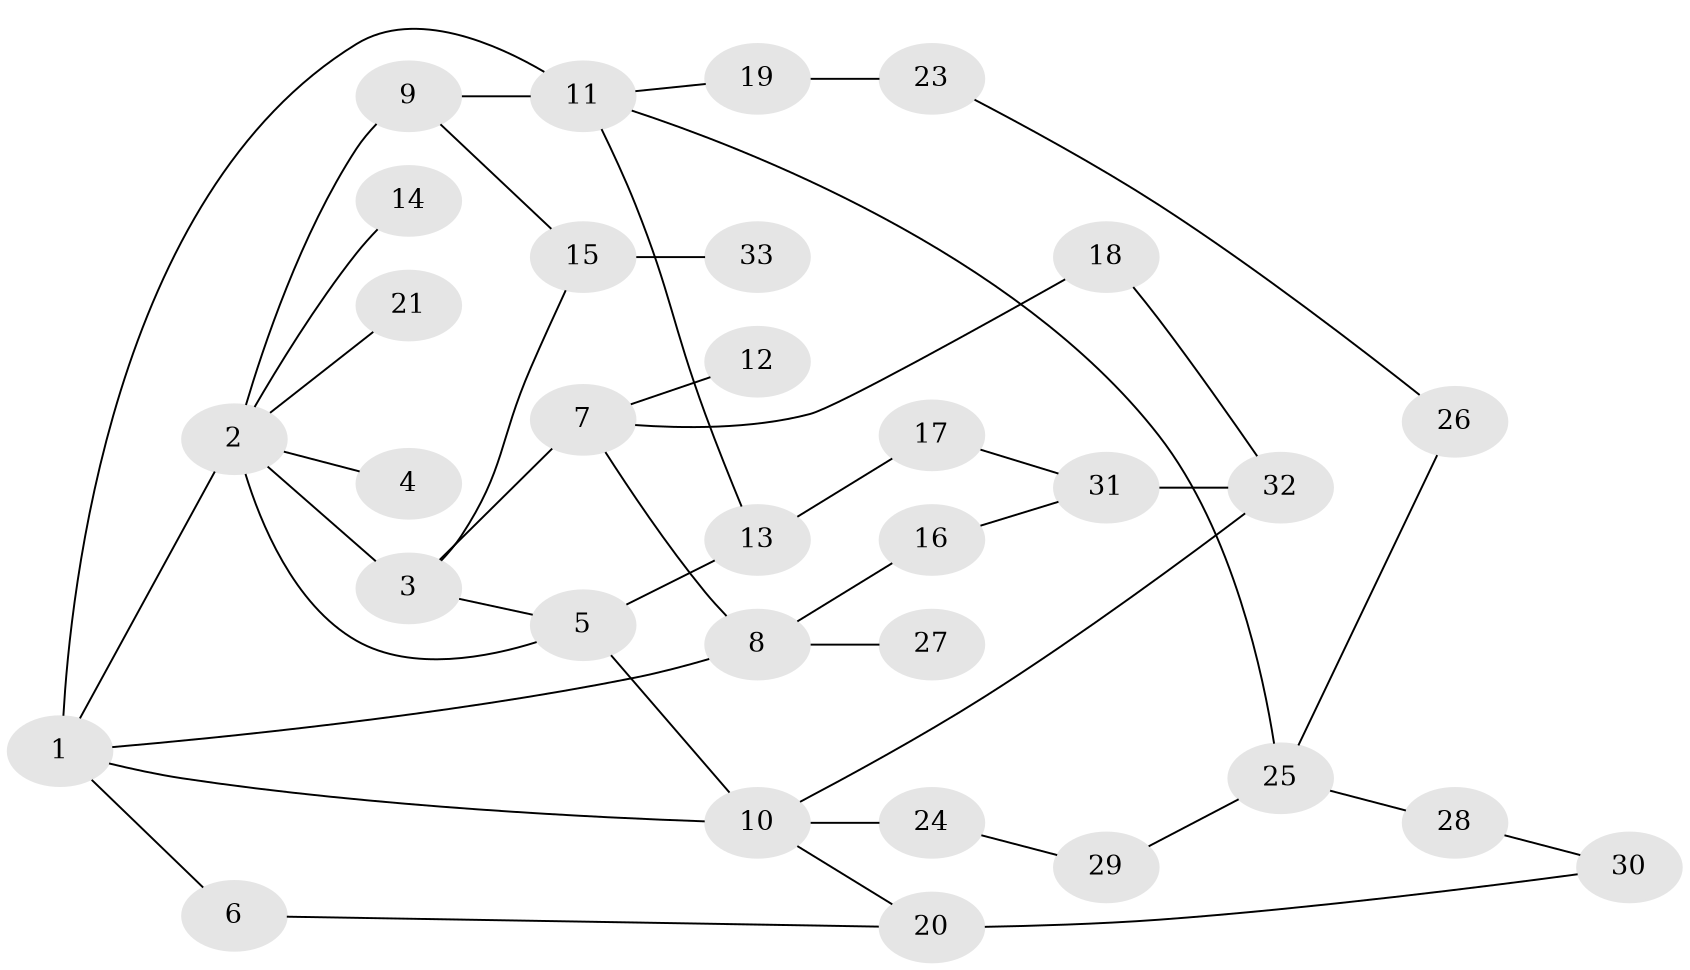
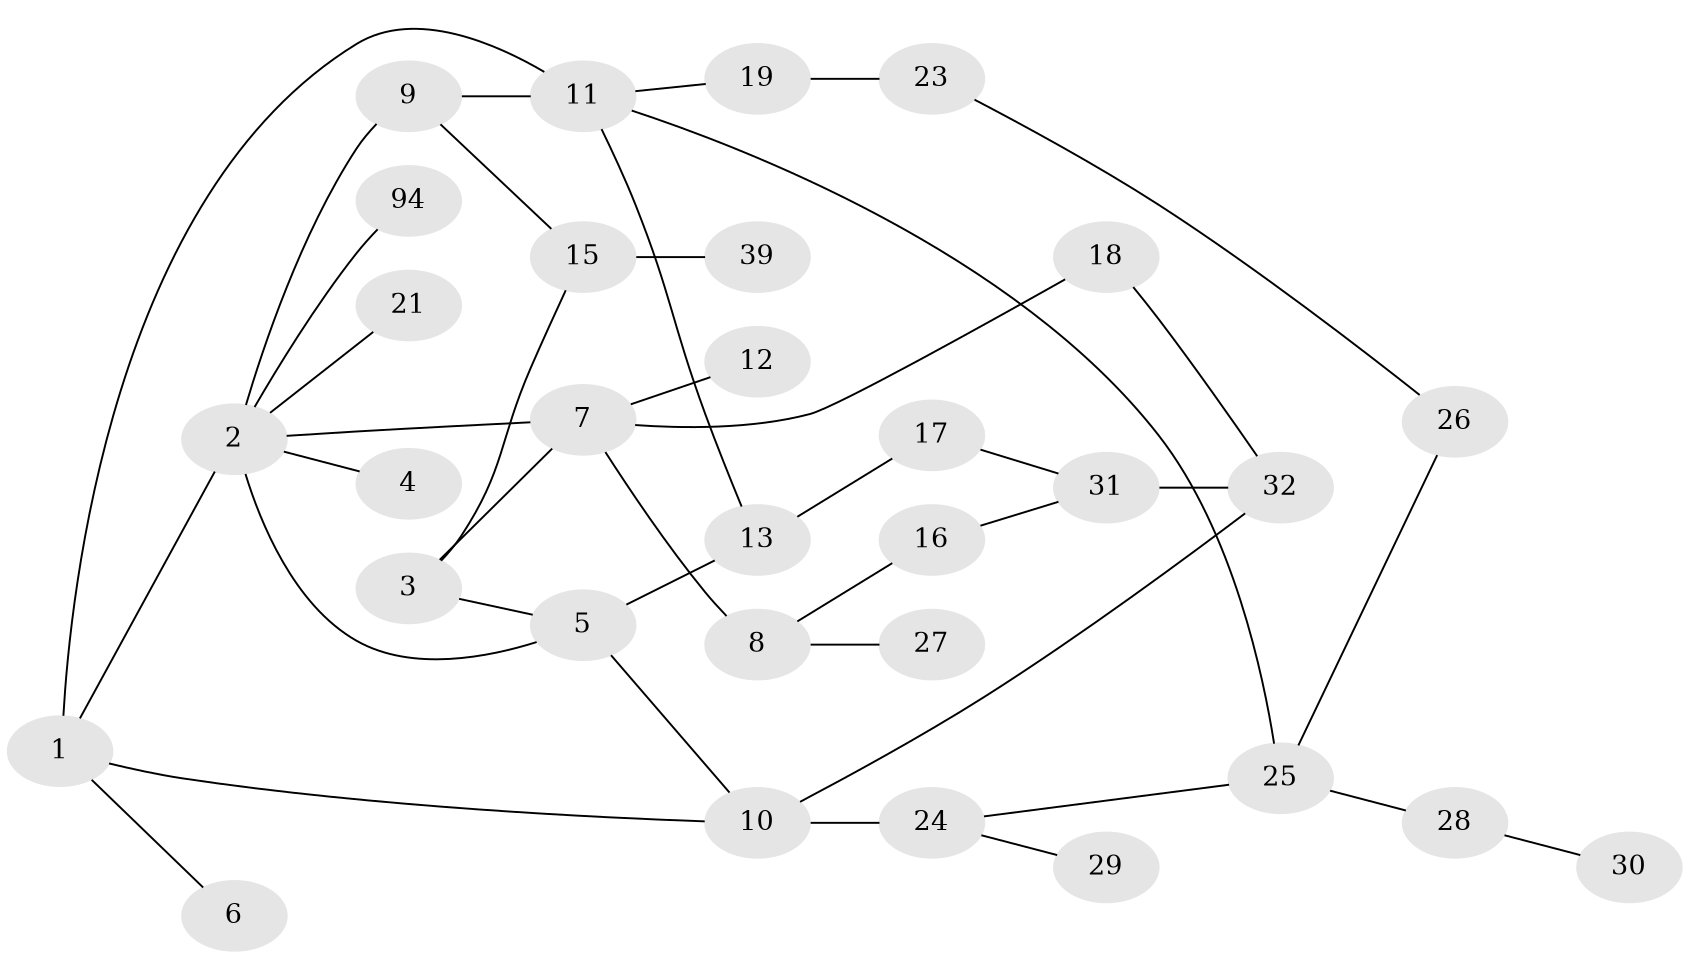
node "14": label "14" -> "94"
node "33": label "33" -> "39"
edge "2" -- "3": now "2" -- "7"
edge "8" -- "1": removed
edge "25" -- "29": now "25" -- "24"
node "20": removed
